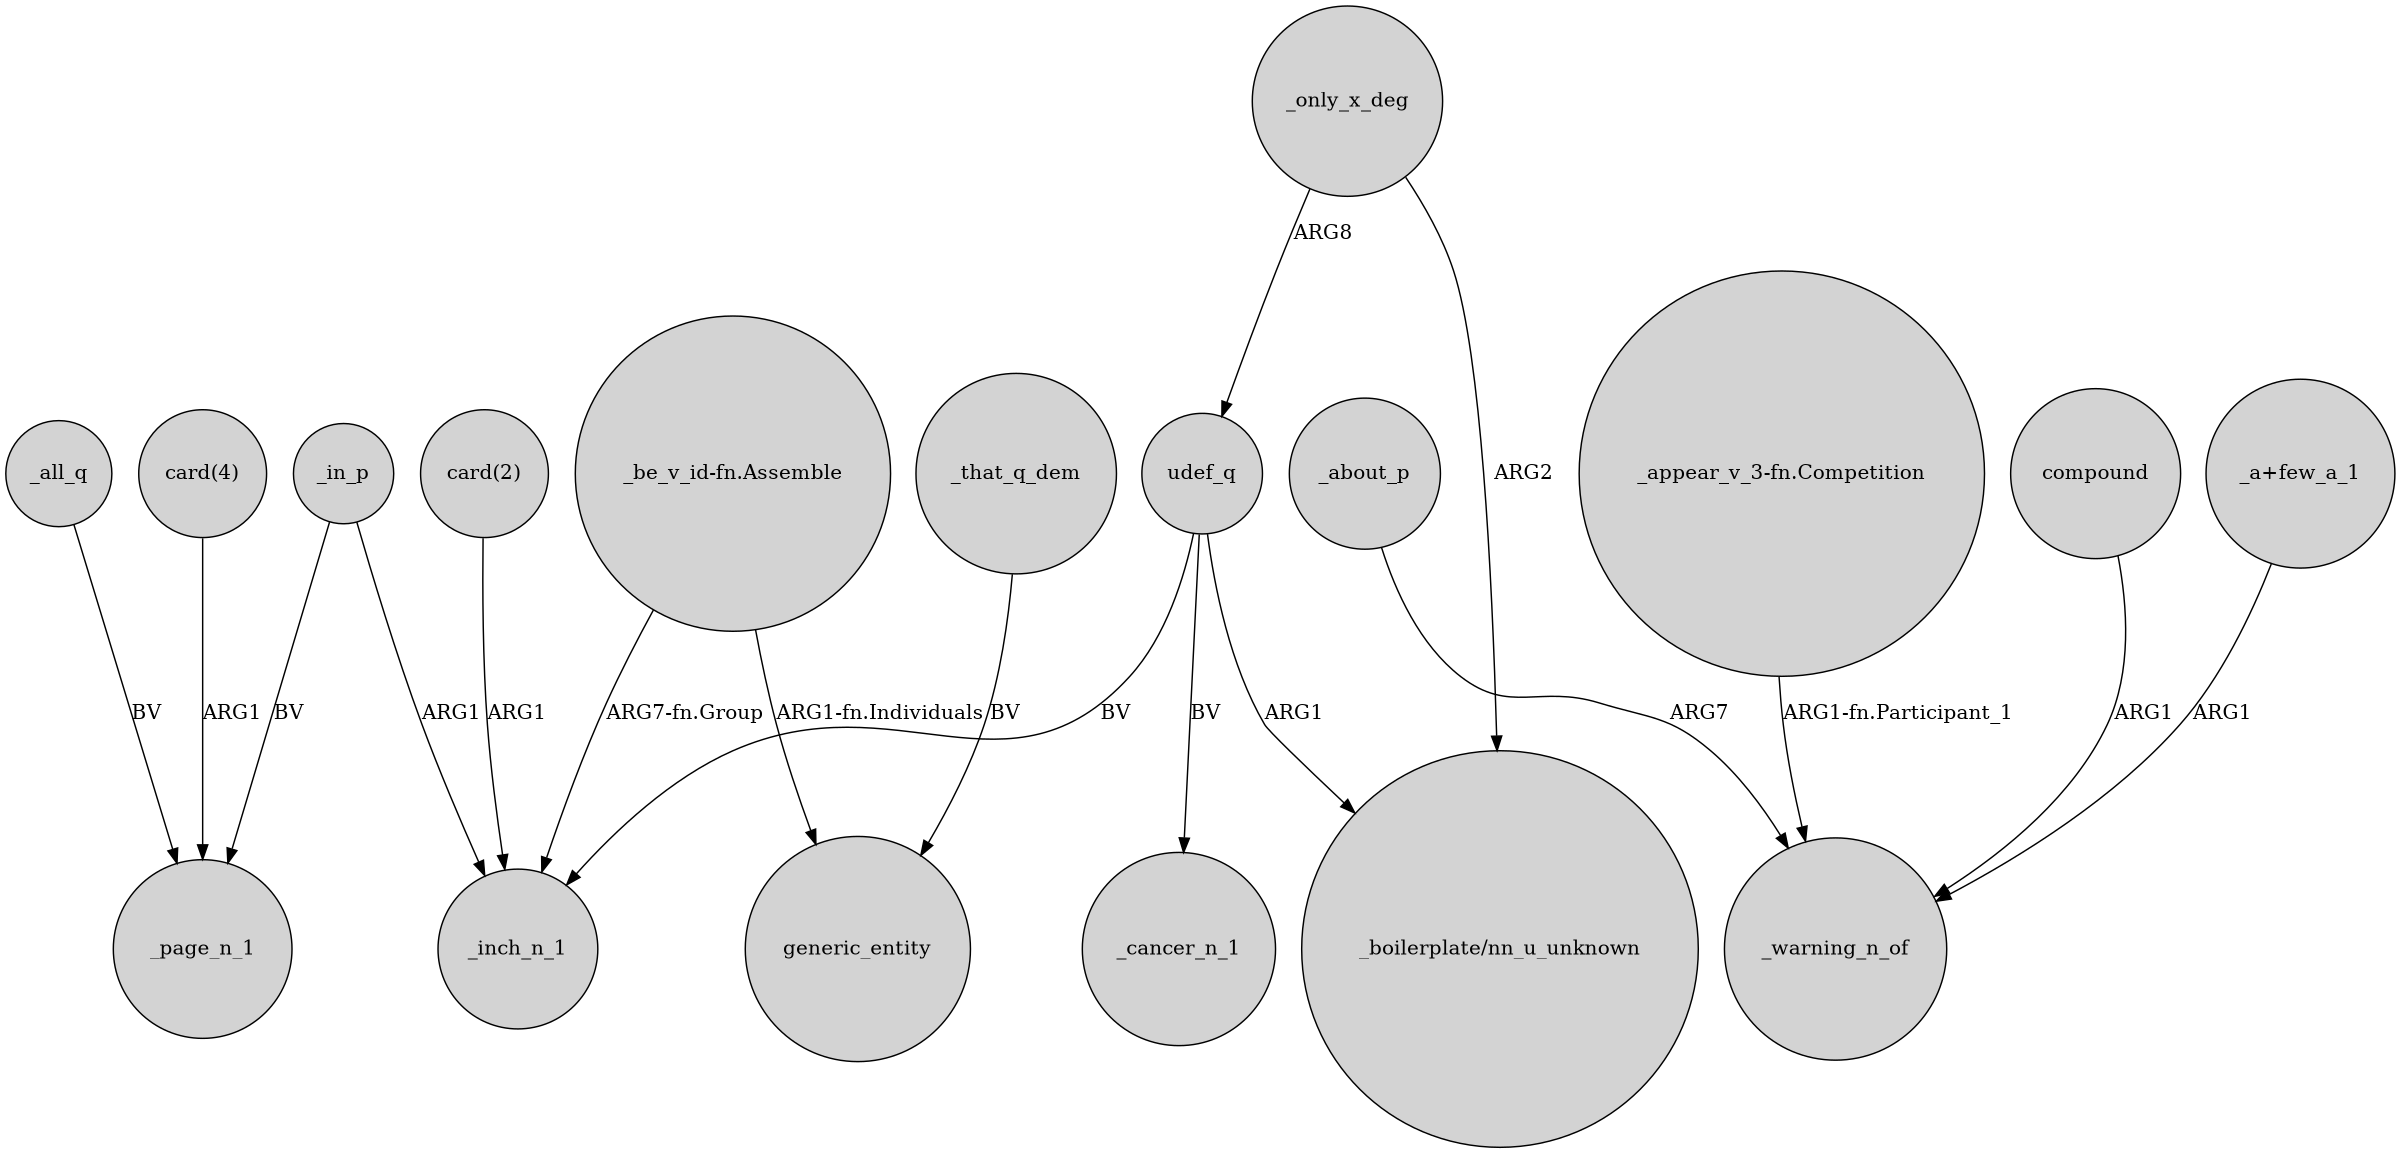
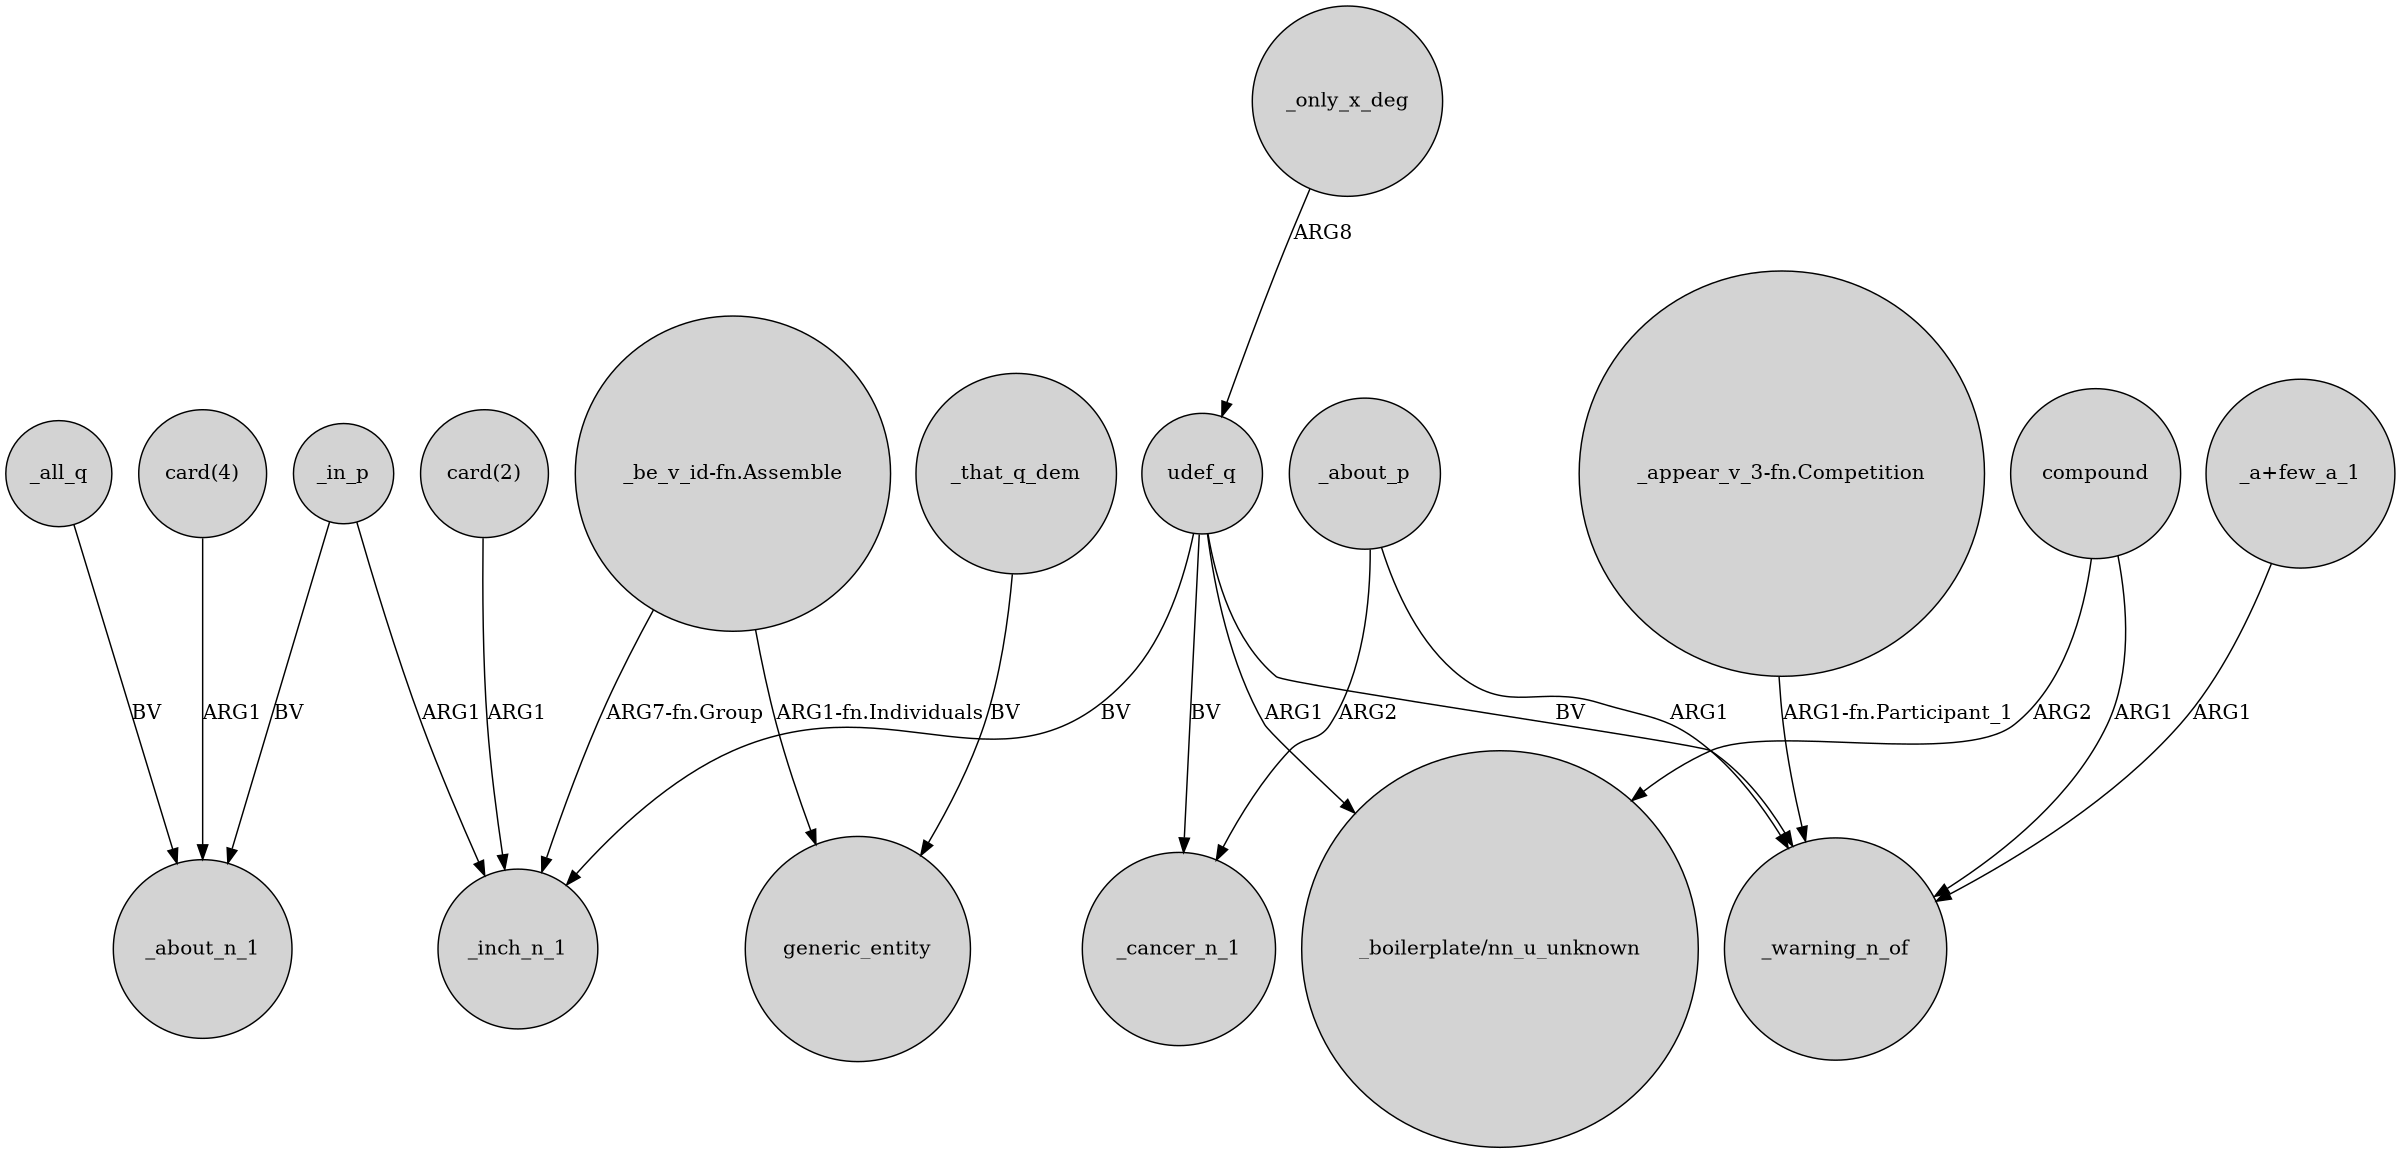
edge "_only_x_deg" -> "_boilerplate/nn_u_unknown": now "compound" -> "_boilerplate/nn_u_unknown"
edge "udef_q" -> "_warning_n_of": added, label "BV"
edge "_about_p" -> "_warning_n_of": label "ARG7" -> "ARG1"
edge "_about_p" -> "_cancer_n_1": added, label "ARG2"
node "_page_n_1": label "_page_n_1" -> "_about_n_1"
